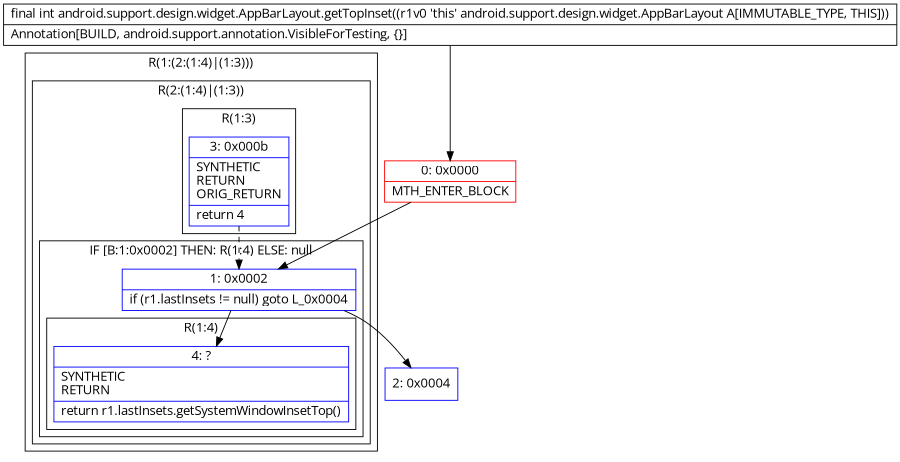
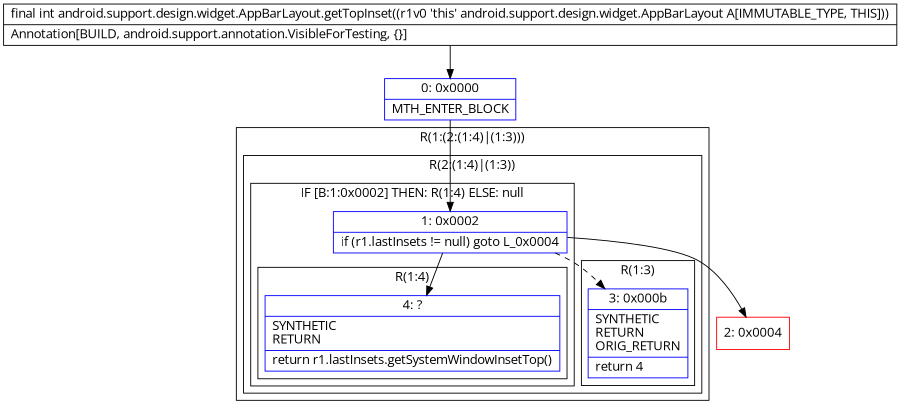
node "0: 0x0000": color red -> blue
edge "3: 0x000b" -> "1: 0x0002": reversed
node "2: 0x0004": color blue -> red
